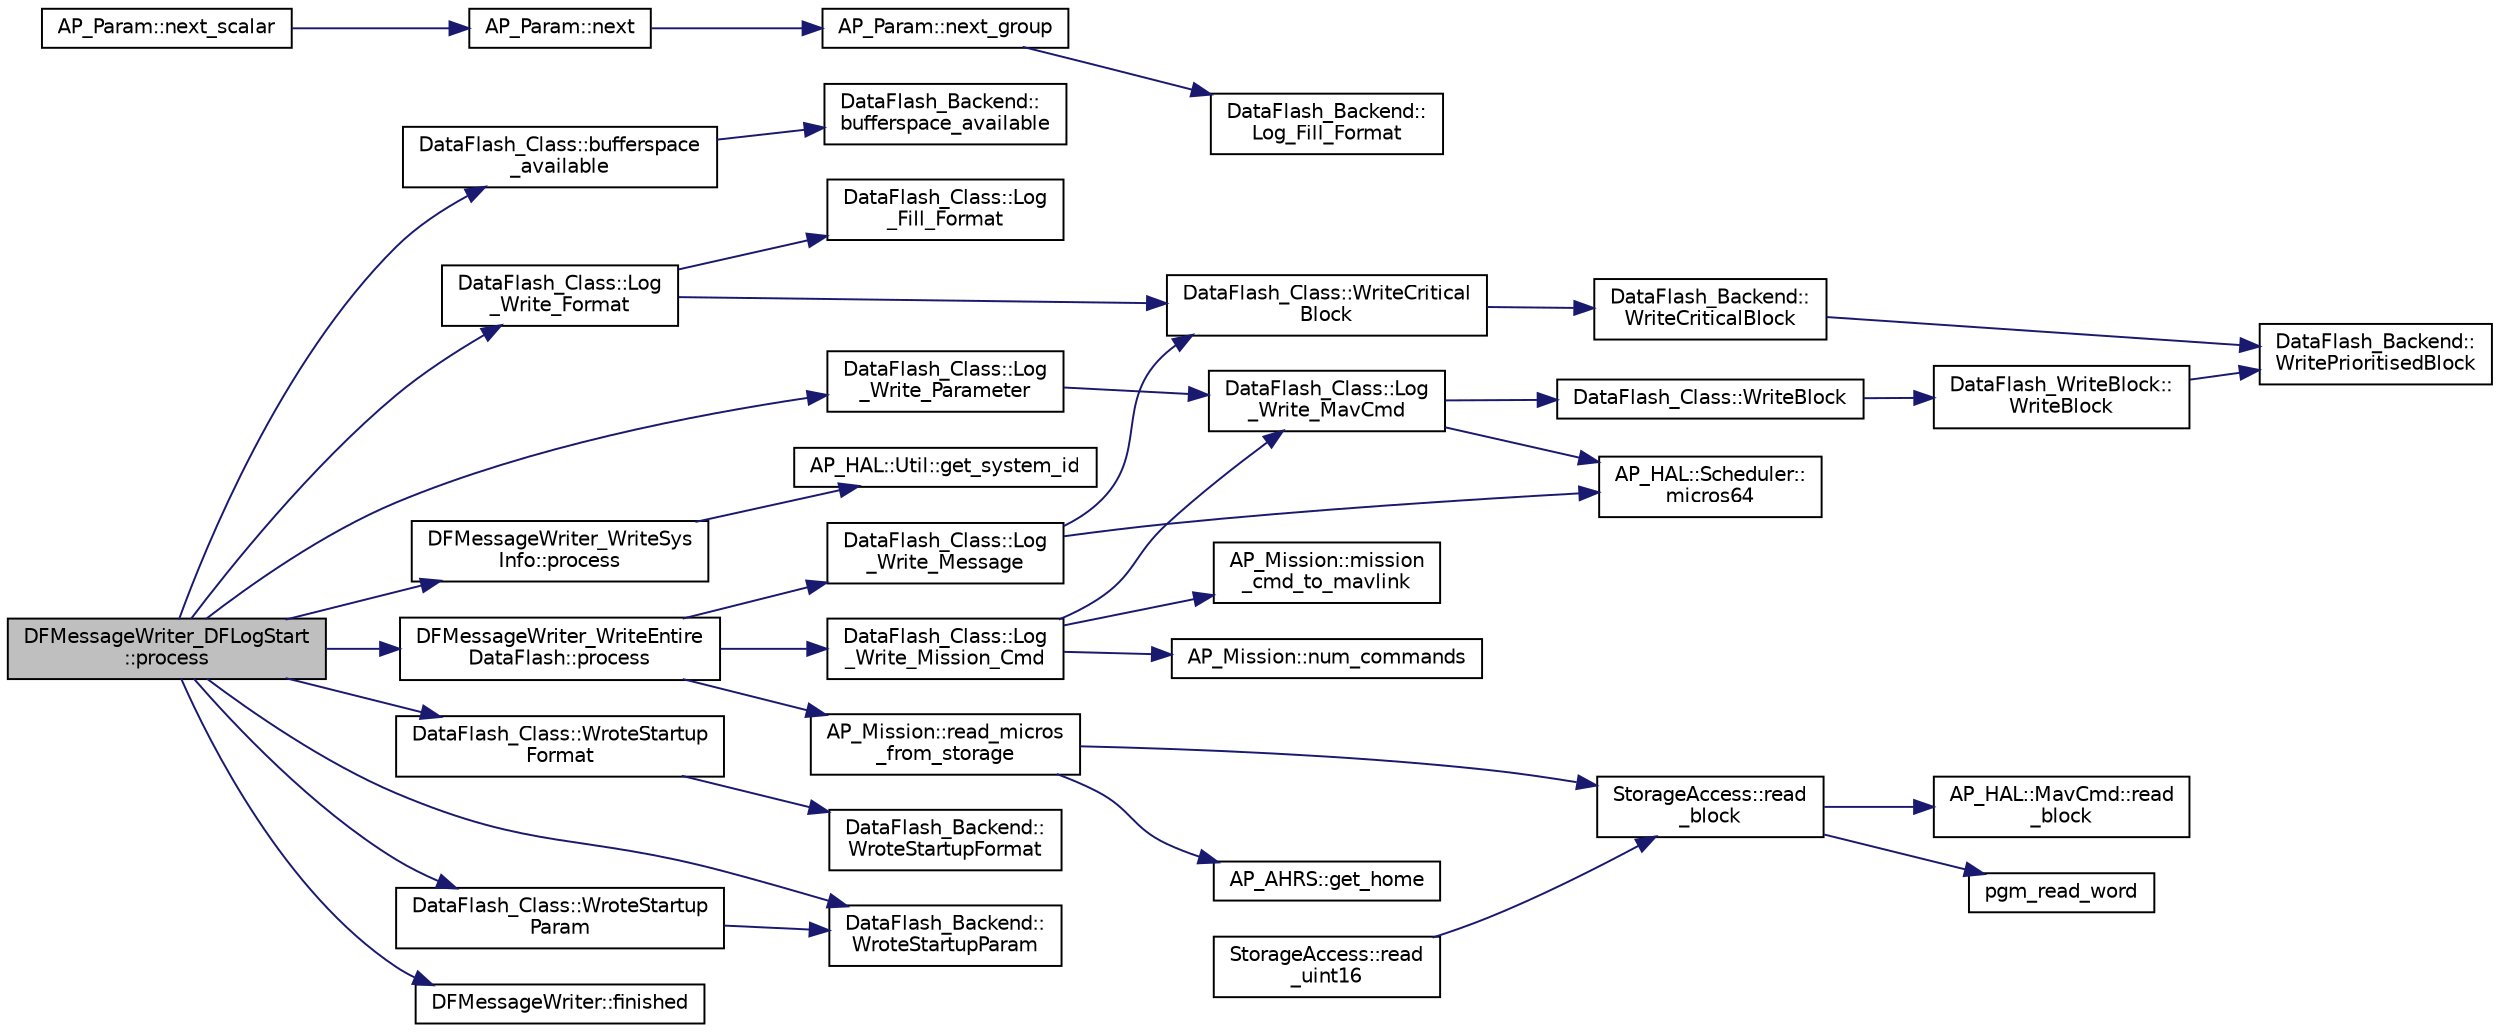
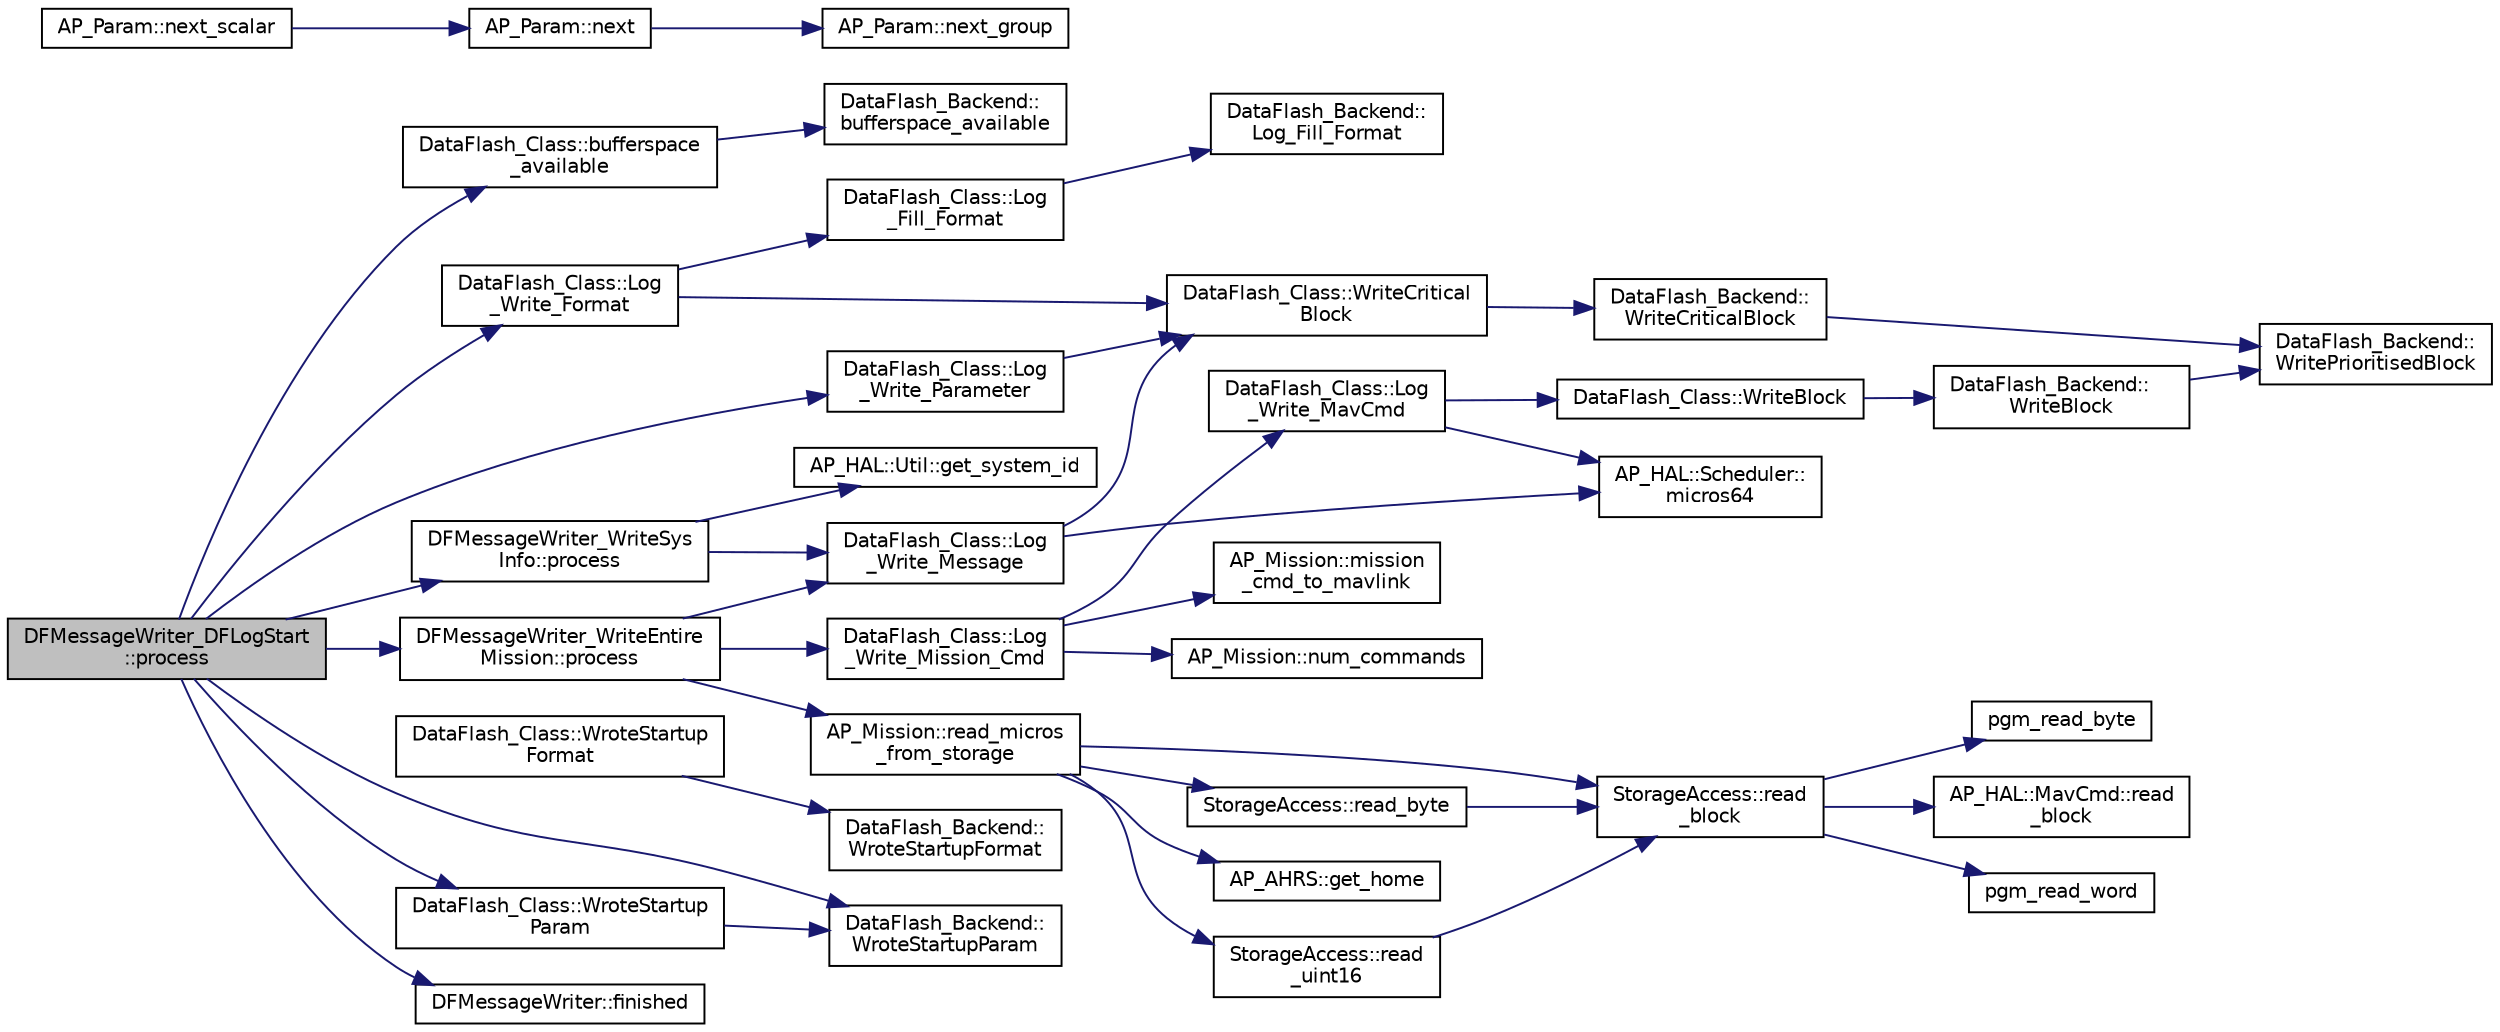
edge "AP_Param::next_group" -> "DataFlash_Backend:: Log_Fill_Format": now "DataFlash_Class::Log _Fill_Format" -> "DataFlash_Backend:: Log_Fill_Format"
edge "DataFlash_Class::Log _Write_Parameter" -> "DataFlash_Class::Log _Write_MavCmd": now "DataFlash_Class::Log _Write_Parameter" -> "DataFlash_Class::WriteCritical Block"
node "DataFlash_WriteBlock:: WriteBlock": label "DataFlash_WriteBlock:: WriteBlock" -> "DataFlash_Backend:: WriteBlock"
edge "DFMessageWriter_WriteSys Info::process" -> "DataFlash_Class::Log _Write_Message": added
node "DFMessageWriter_WriteEntire DataFlash::process": label "DFMessageWriter_WriteEntire DataFlash::process" -> "DFMessageWriter_WriteEntire Mission::process"
edge "DFMessageWriter_DFLogStart ::process" -> "DataFlash_Class::WroteStartup Format": removed
node "pgm_read_byte": added
node "StorageAccess::read_byte": added
edge "AP_Mission::read_micros _from_storage" -> "StorageAccess::read _uint16": added
